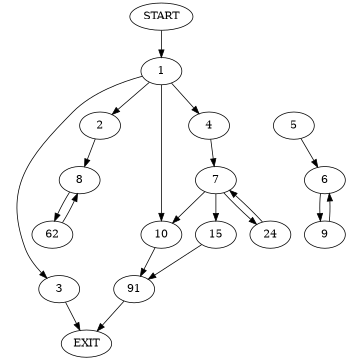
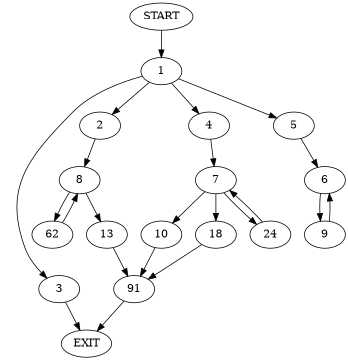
edge "1" -> "10": now "1" -> "5"
node "13": added
node "15": label "15" -> "18"
